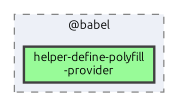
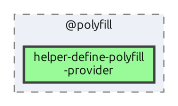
cluster "@babel": label "@babel" -> "@polyfill"
